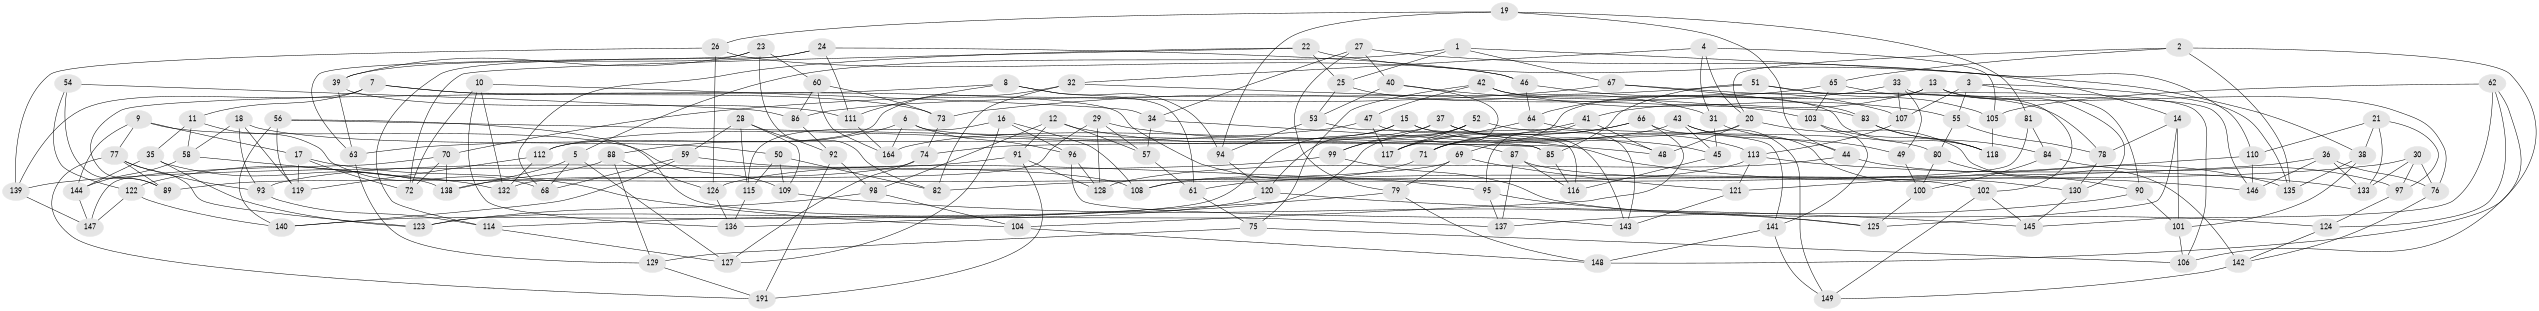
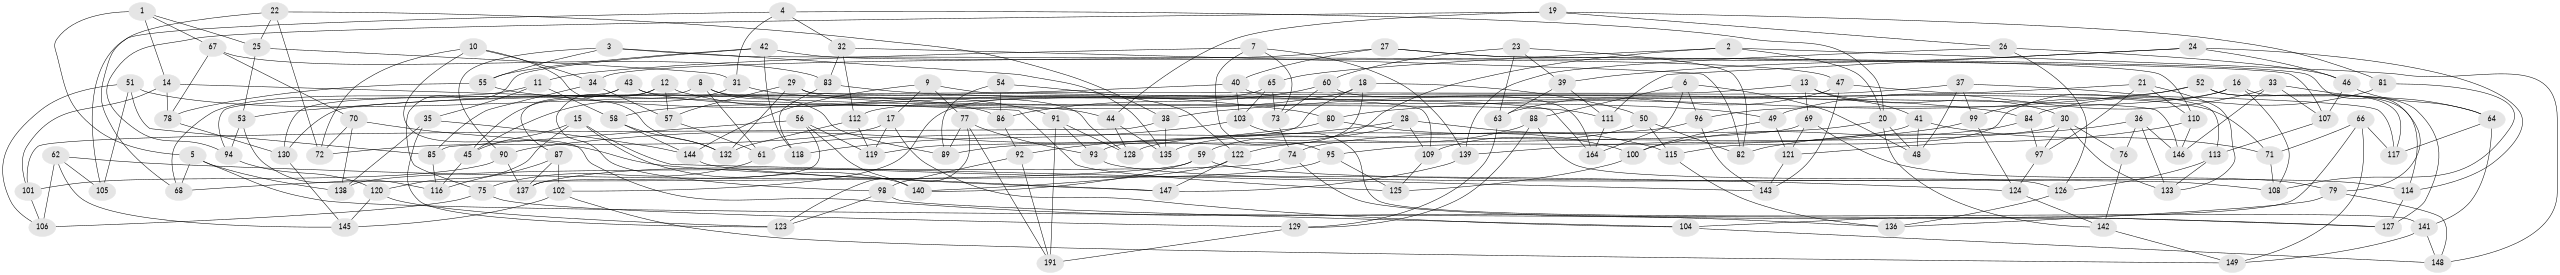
edge "13" -- "76": now "13" -- "30"
edge "105" -- "118": removed
edge "113" -- "121": now "49" -- "121"
